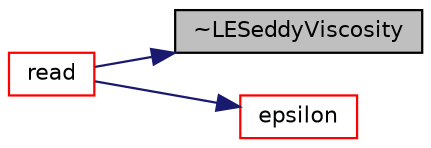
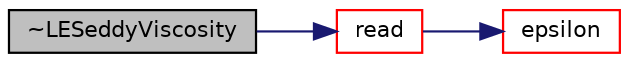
edge "read" -> "~LESeddyViscosity": reversed
